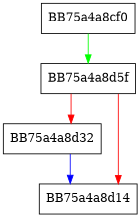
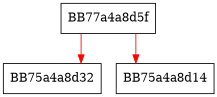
node "BB75a4a8cf0": removed
node "BB75a4a8d5f": label "BB75a4a8d5f" -> "BB77a4a8d5f"
edge "BB75a4a8d32" -> "BB75a4a8d14": removed
